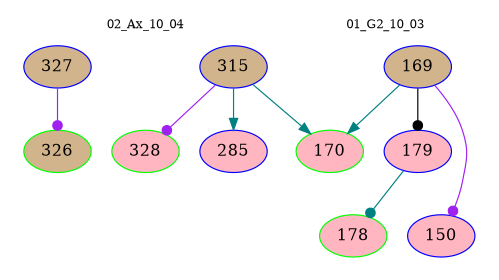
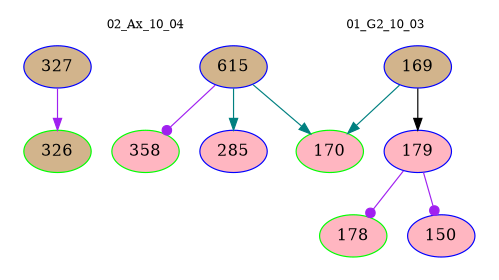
node "315": label "315" -> "615"
edge "327" -> "326": arrowhead dot -> normal
edge "169" -> "179": arrowhead dot -> normal
edge "169" -> "150": now "179" -> "150"
node "328": label "328" -> "358"
edge "179" -> "178": color teal -> purple
